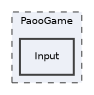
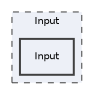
cluster "PaooGame": label "PaooGame" -> "Input"
